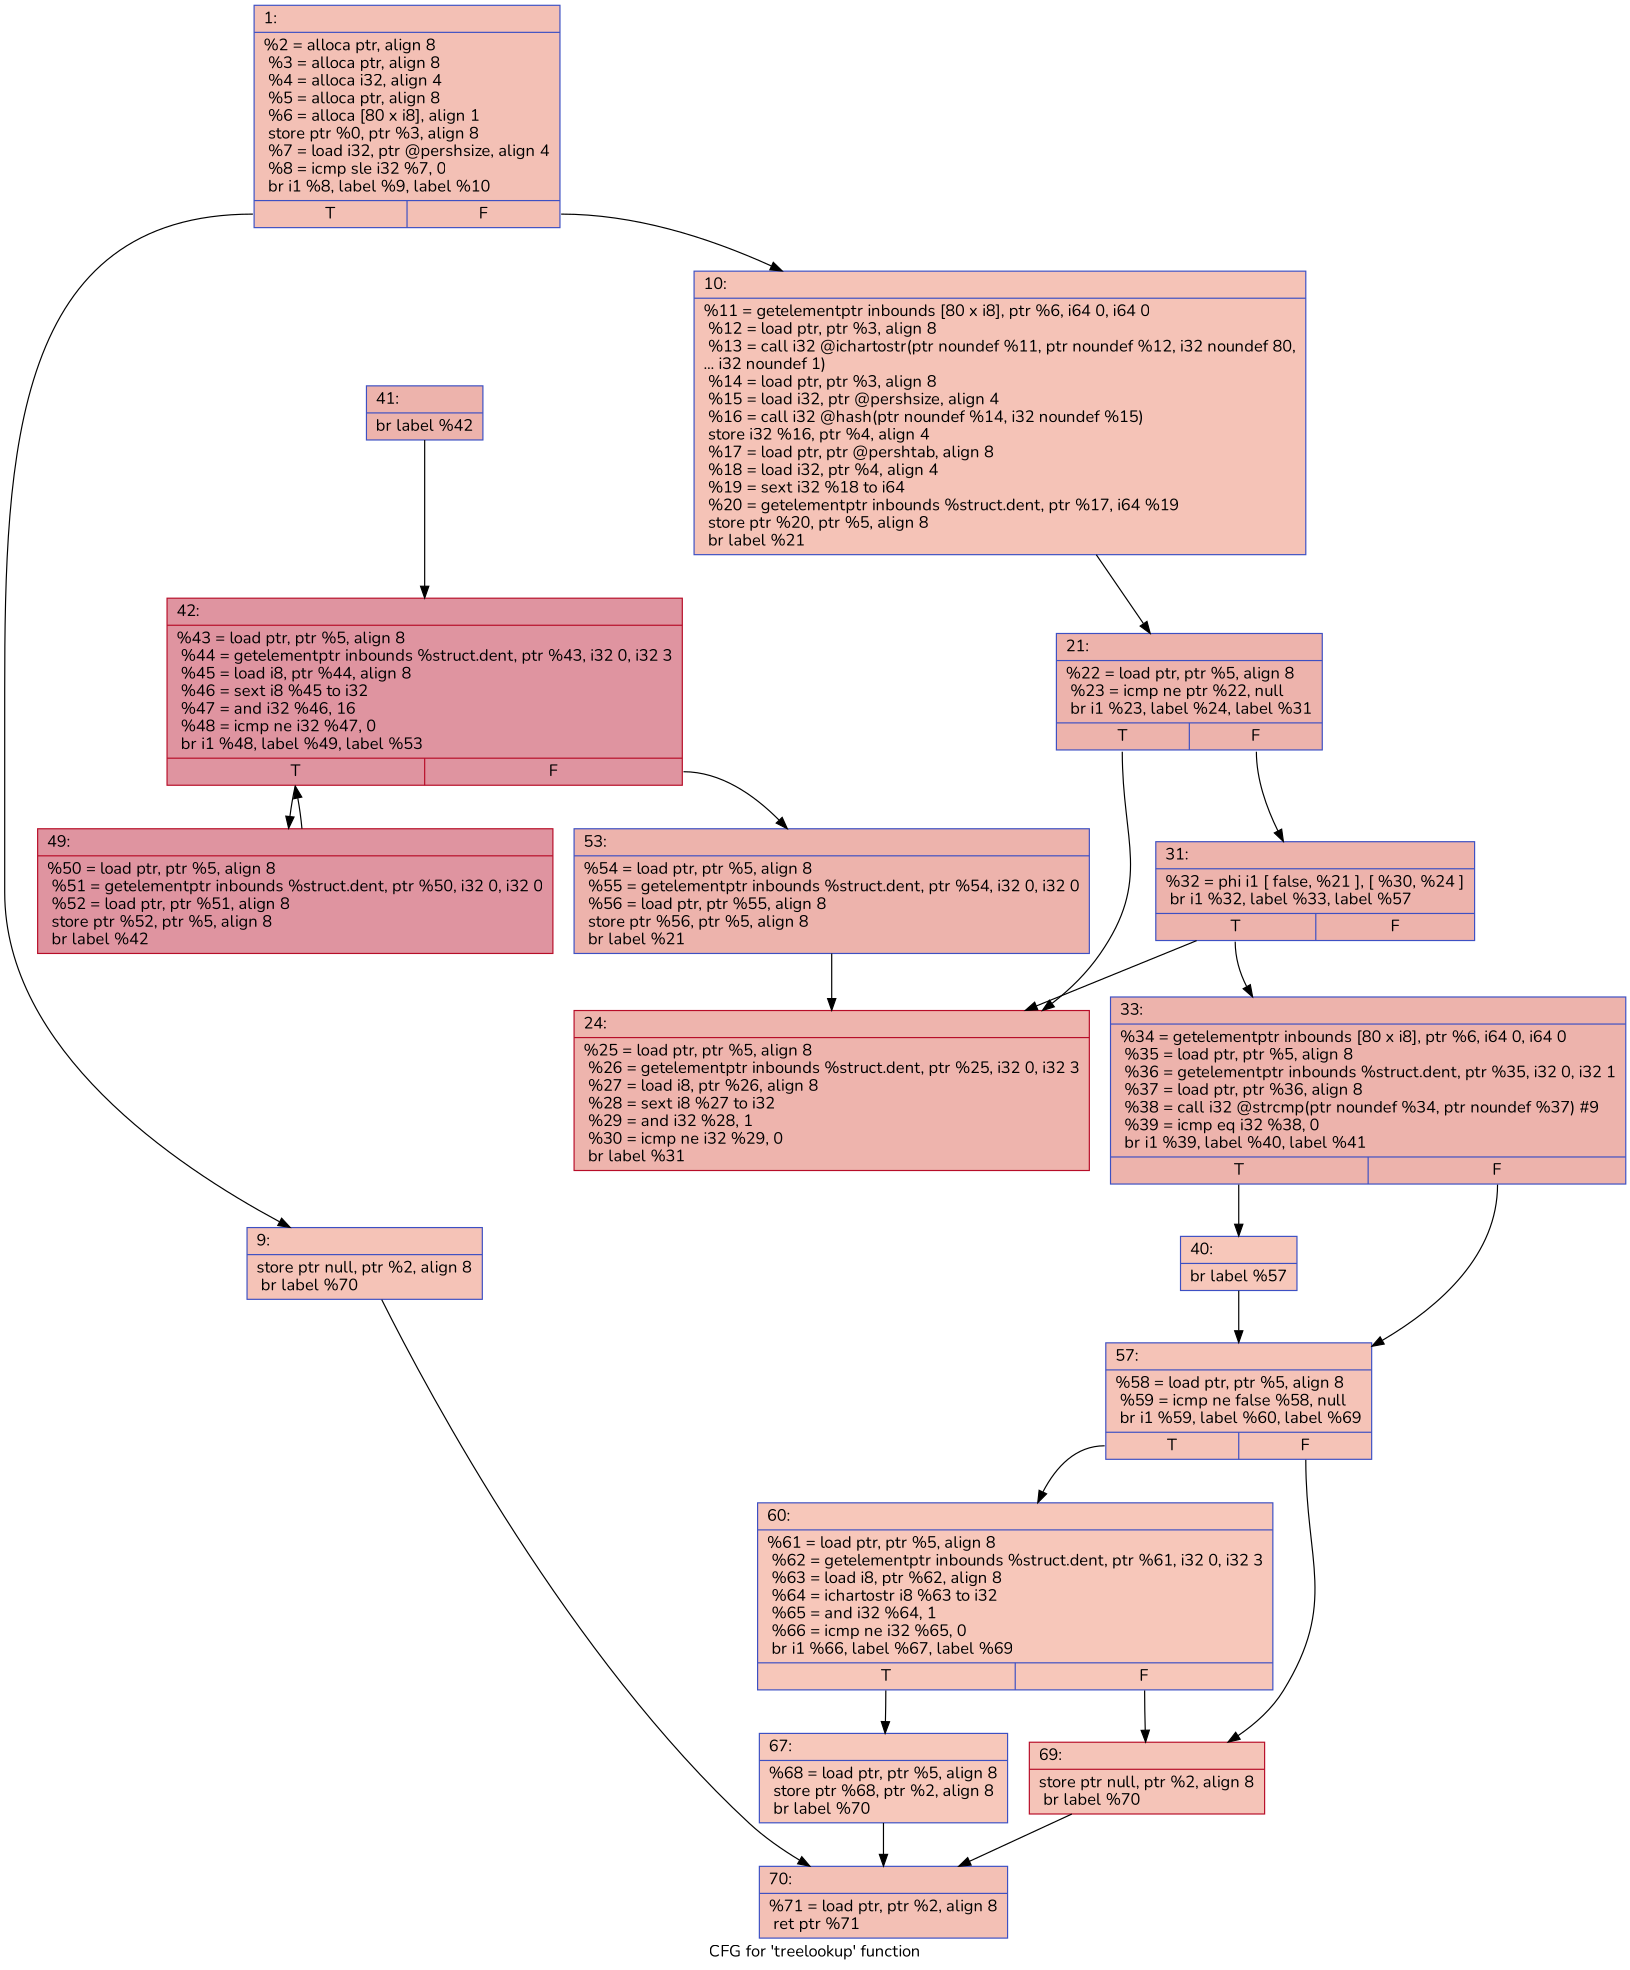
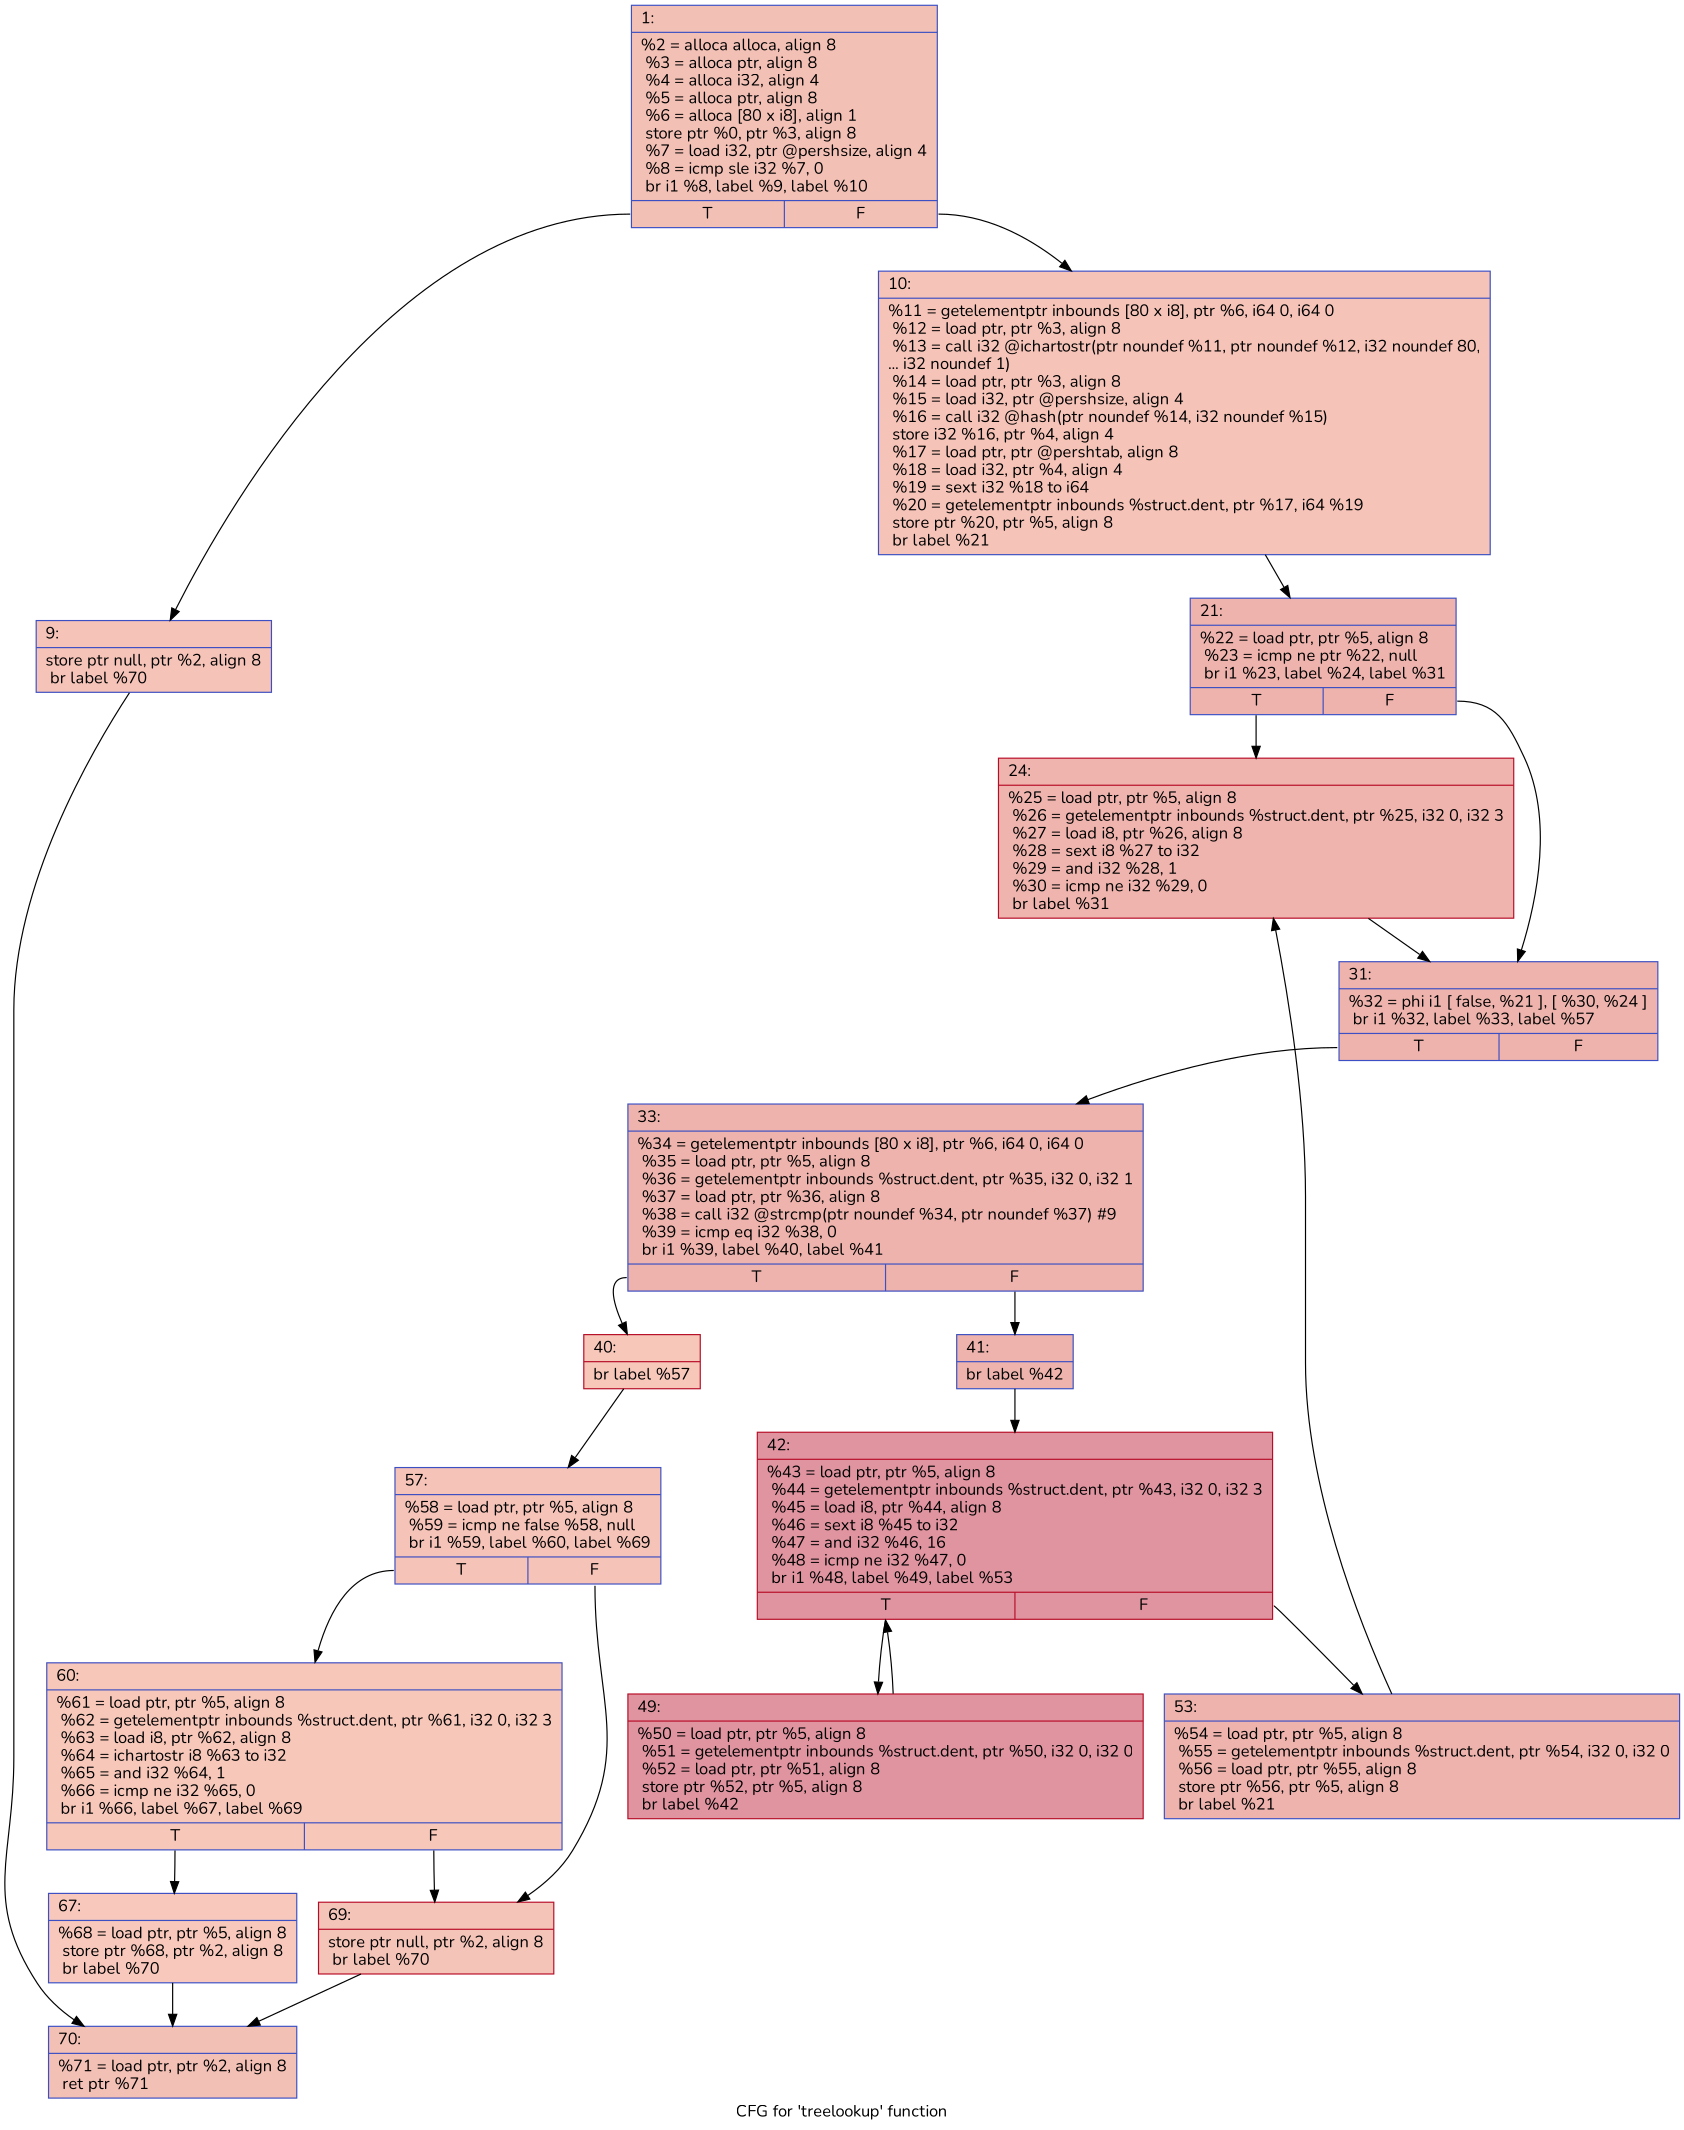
node "1:": text "%2 = alloca ptr, align 8" -> "%2 = alloca alloca, align 8"
edge "31:" -> "24:": reversed
node "40:": color #3d50c3ff -> #b70d28ff
edge "33:" -> "57:": now "33:" -> "41:"
